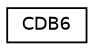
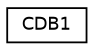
node "CDB6": label "CDB6" -> "CDB1"
